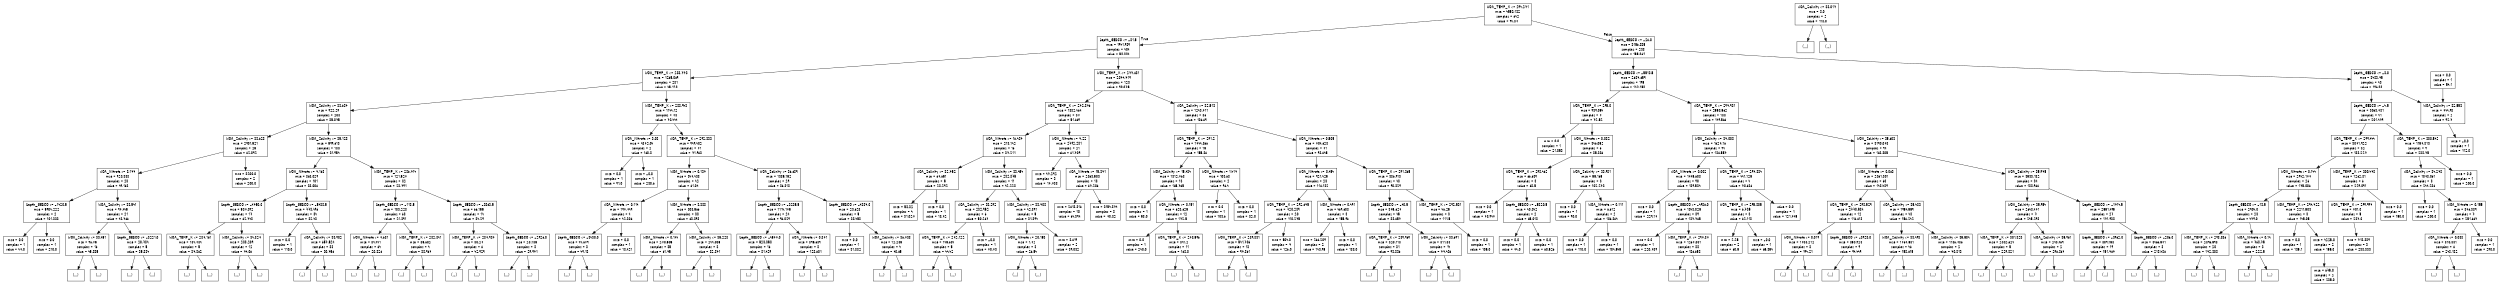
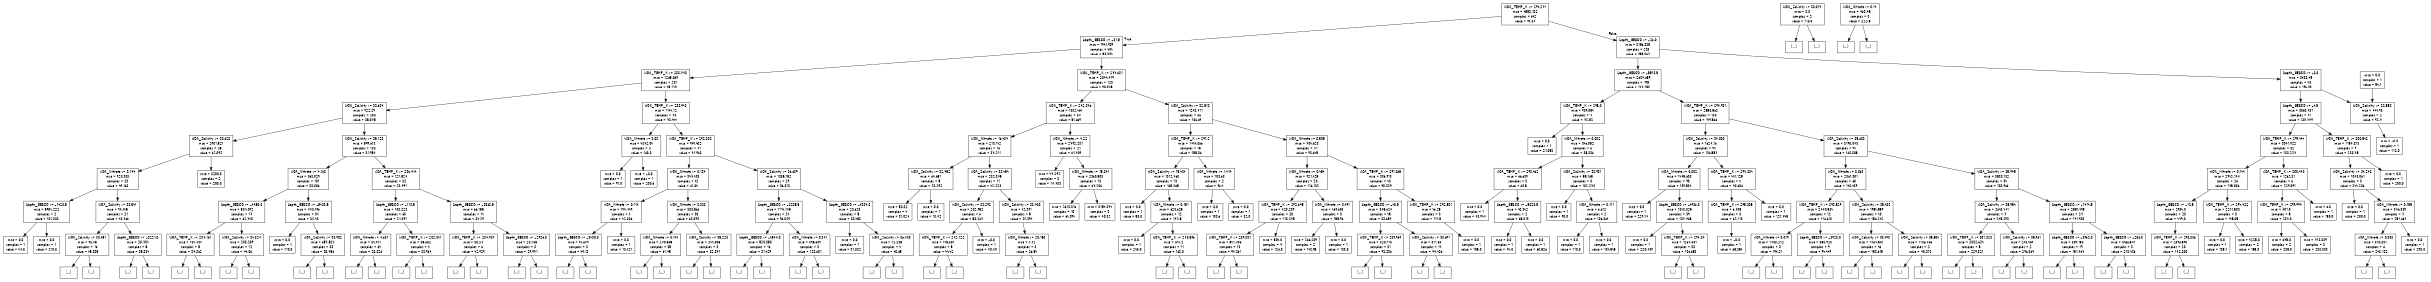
node "value = 0.0 samples = 1 value = 121.745": label "value = 0.0 samples = 1 value = 121.745" -> "mse = 0.0 samples = 1 value = 121.745"
node "mse = 0.0 samples = 1 value = 150.0": label "mse = 0.0 samples = 1 value = 150.0" -> "mse = 6.0 samples = 1 value = 150.0"
edge "Depth_GEBCO <= -13.5 mse = 2904.0 samples = 23 value = 479.0" -> "WOA_Nitrate <= 0.14 mse = 768.75 samples = 3 value = 222.5": removed
node "mse = 8.619 samples = 2 value = 39.032": removed
node "mse = 2.25 samples = 2 value = 60.5": removed
edge "mse = 4225.0 samples = 2 value = 155.0" -> "mse = 675.0 samples = 2 value = 235.0": now "WOA_TEMP_K <= 299.997 mse = 701.0 samples = 5 value = 237.0" -> "mse = 675.0 samples = 2 value = 235.0"
